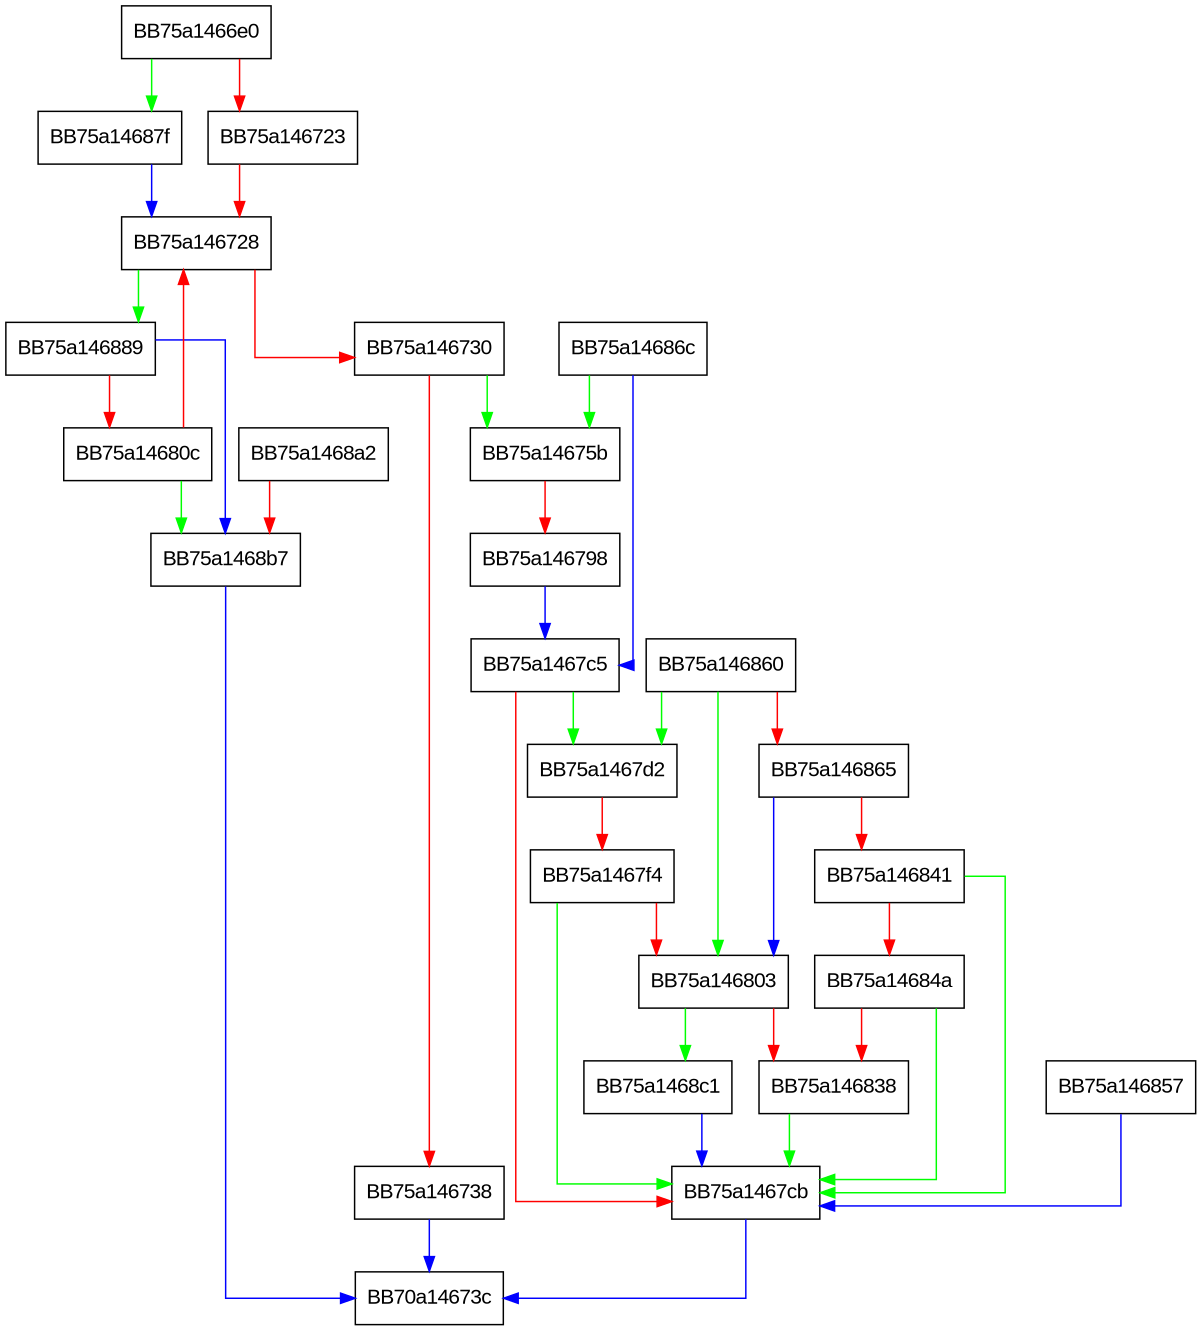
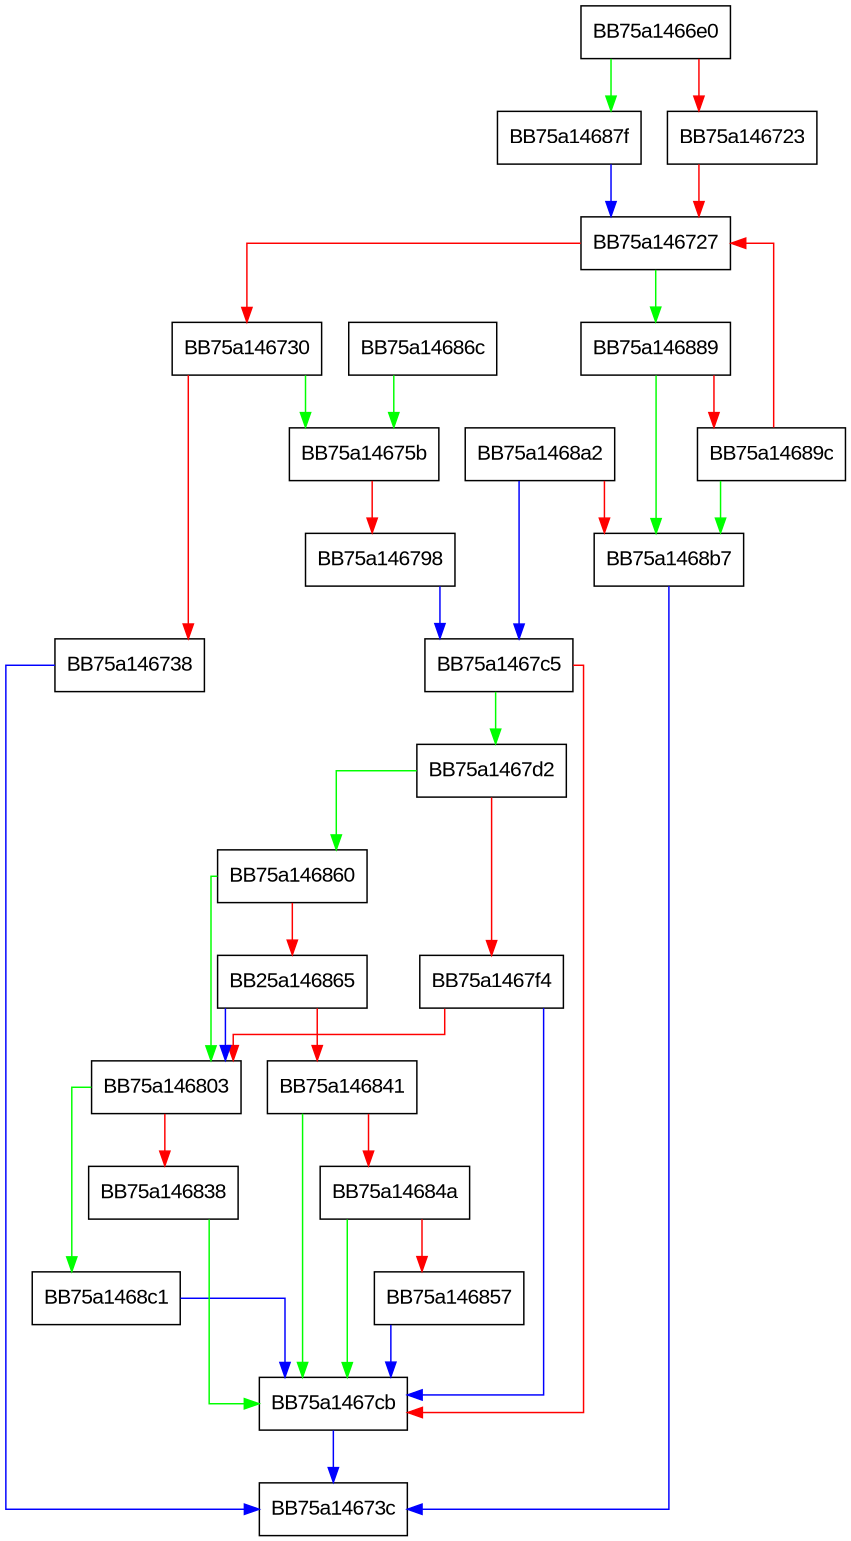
node "BB75a146728": label "BB75a146728" -> "BB75a146727"
edge "BB75a146889" -> "BB75a1468b7": color blue -> green
node "BB75a14680c": label "BB75a14680c" -> "BB75a14689c"
edge "BB75a14686c" -> "BB75a1467c5": now "BB75a1468a2" -> "BB75a1467c5"
edge "BB75a146860" -> "BB75a1467d2": reversed
node "BB75a146865": label "BB75a146865" -> "BB25a146865"
edge "BB75a14684a" -> "BB75a146838": now "BB75a14684a" -> "BB75a146857"
edge "BB75a1467f4" -> "BB75a1467cb": color green -> blue
node "BB70a14673c": label "BB70a14673c" -> "BB75a14673c"
